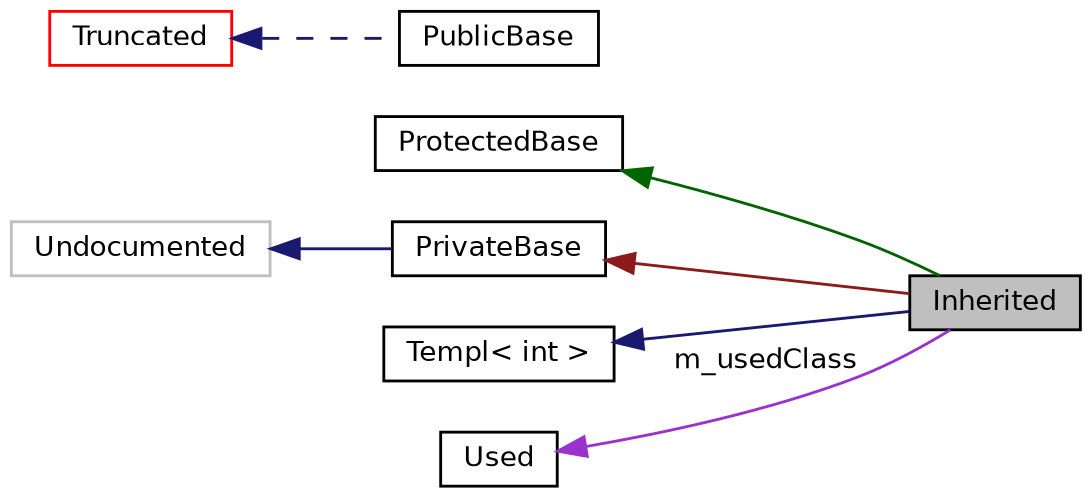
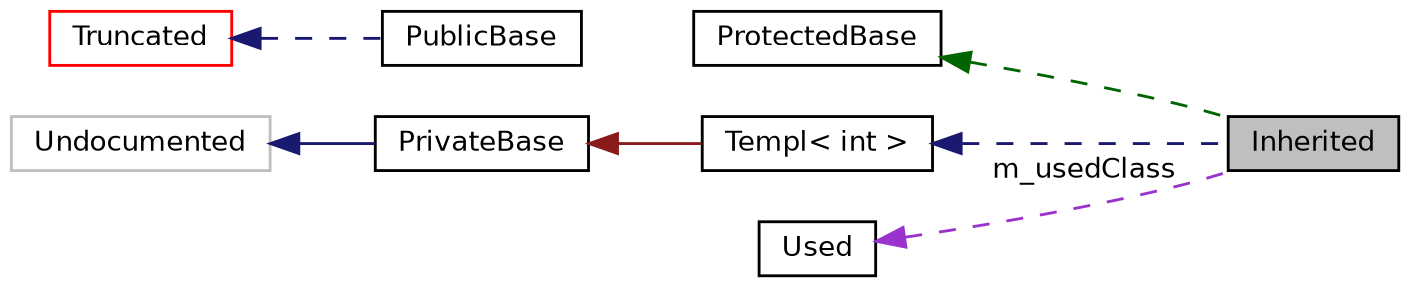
edge "Inherited" -> "ProtectedBase": style solid -> dashed
edge "Inherited" -> "PrivateBase": now "Templ< int >" -> "PrivateBase"
edge "Inherited" -> "Templ< int >": style solid -> dashed
edge "Inherited" -> "Used": style solid -> dashed
